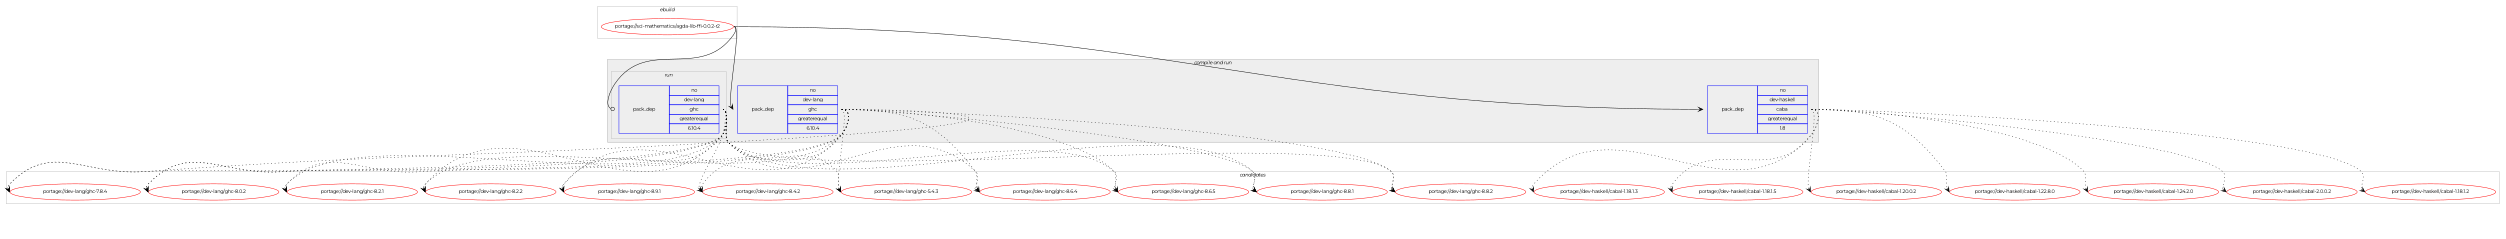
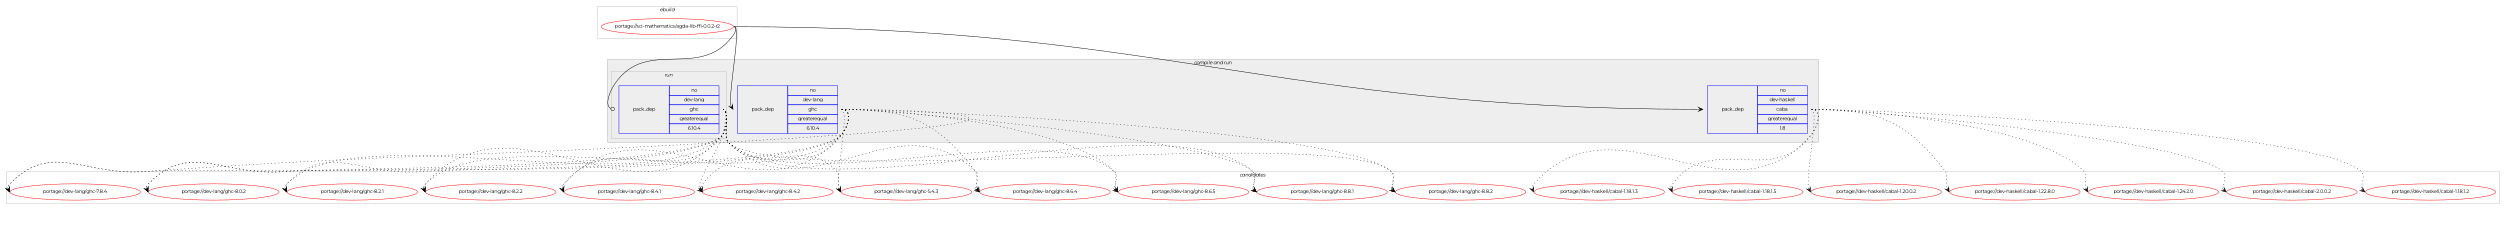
node "portage://dev-lang/ghc-8.9.1": label "portage://dev-lang/ghc-8.9.1" -> "portage://dev-lang/ghc-8.4.1"
